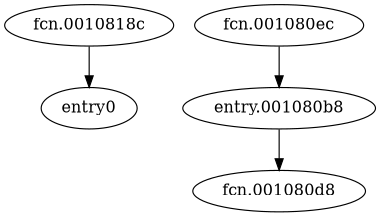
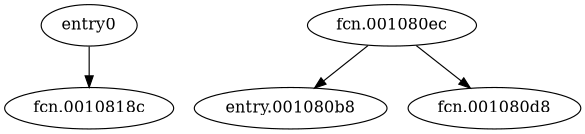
edge "fcn.0010818c" -> "entry0": reversed
edge "entry.001080b8" -> "fcn.001080d8": now "fcn.001080ec" -> "fcn.001080d8"
